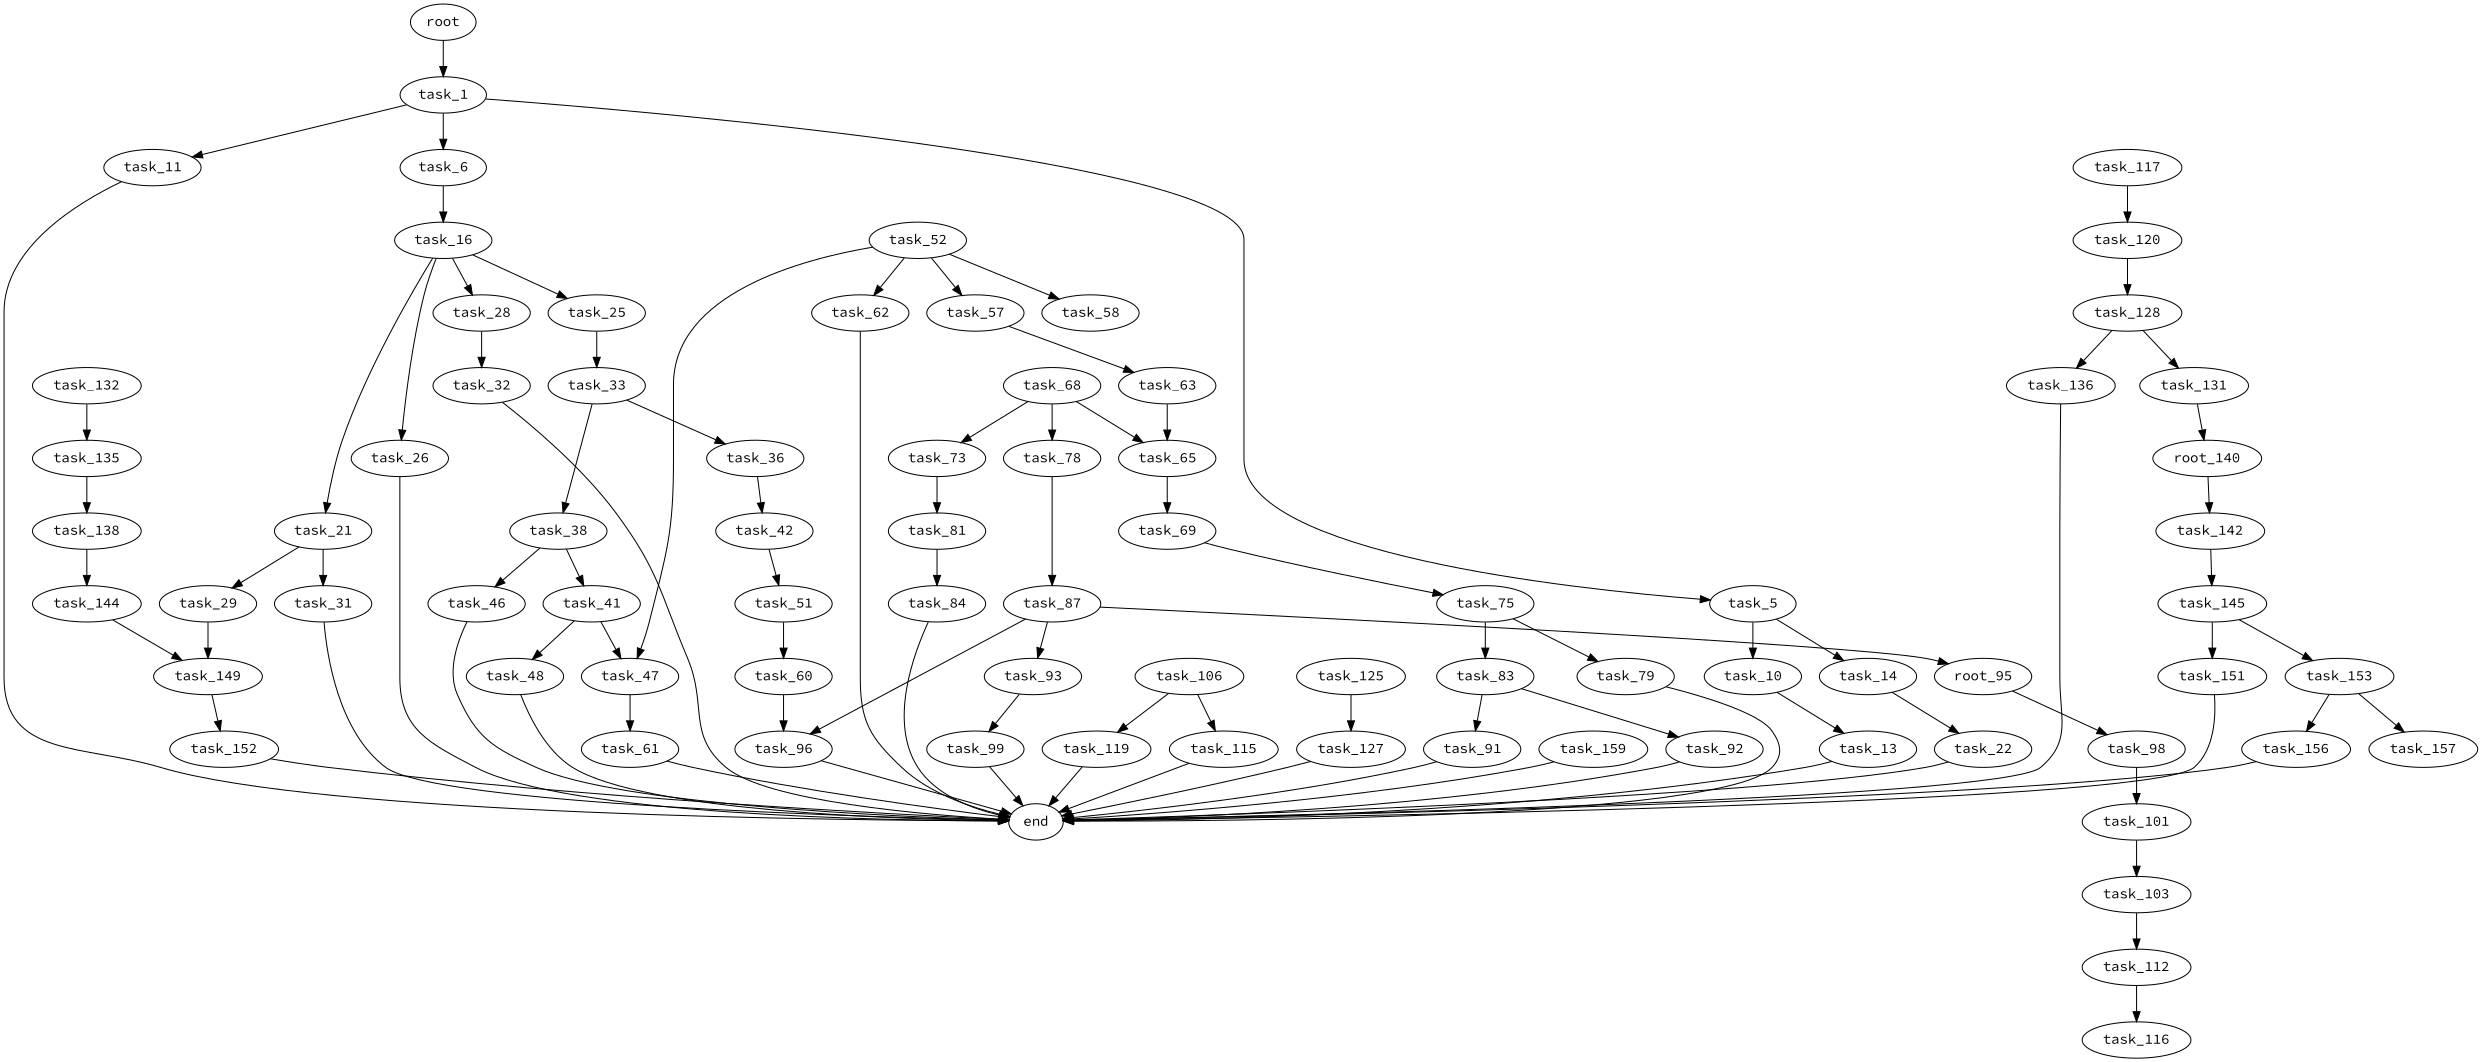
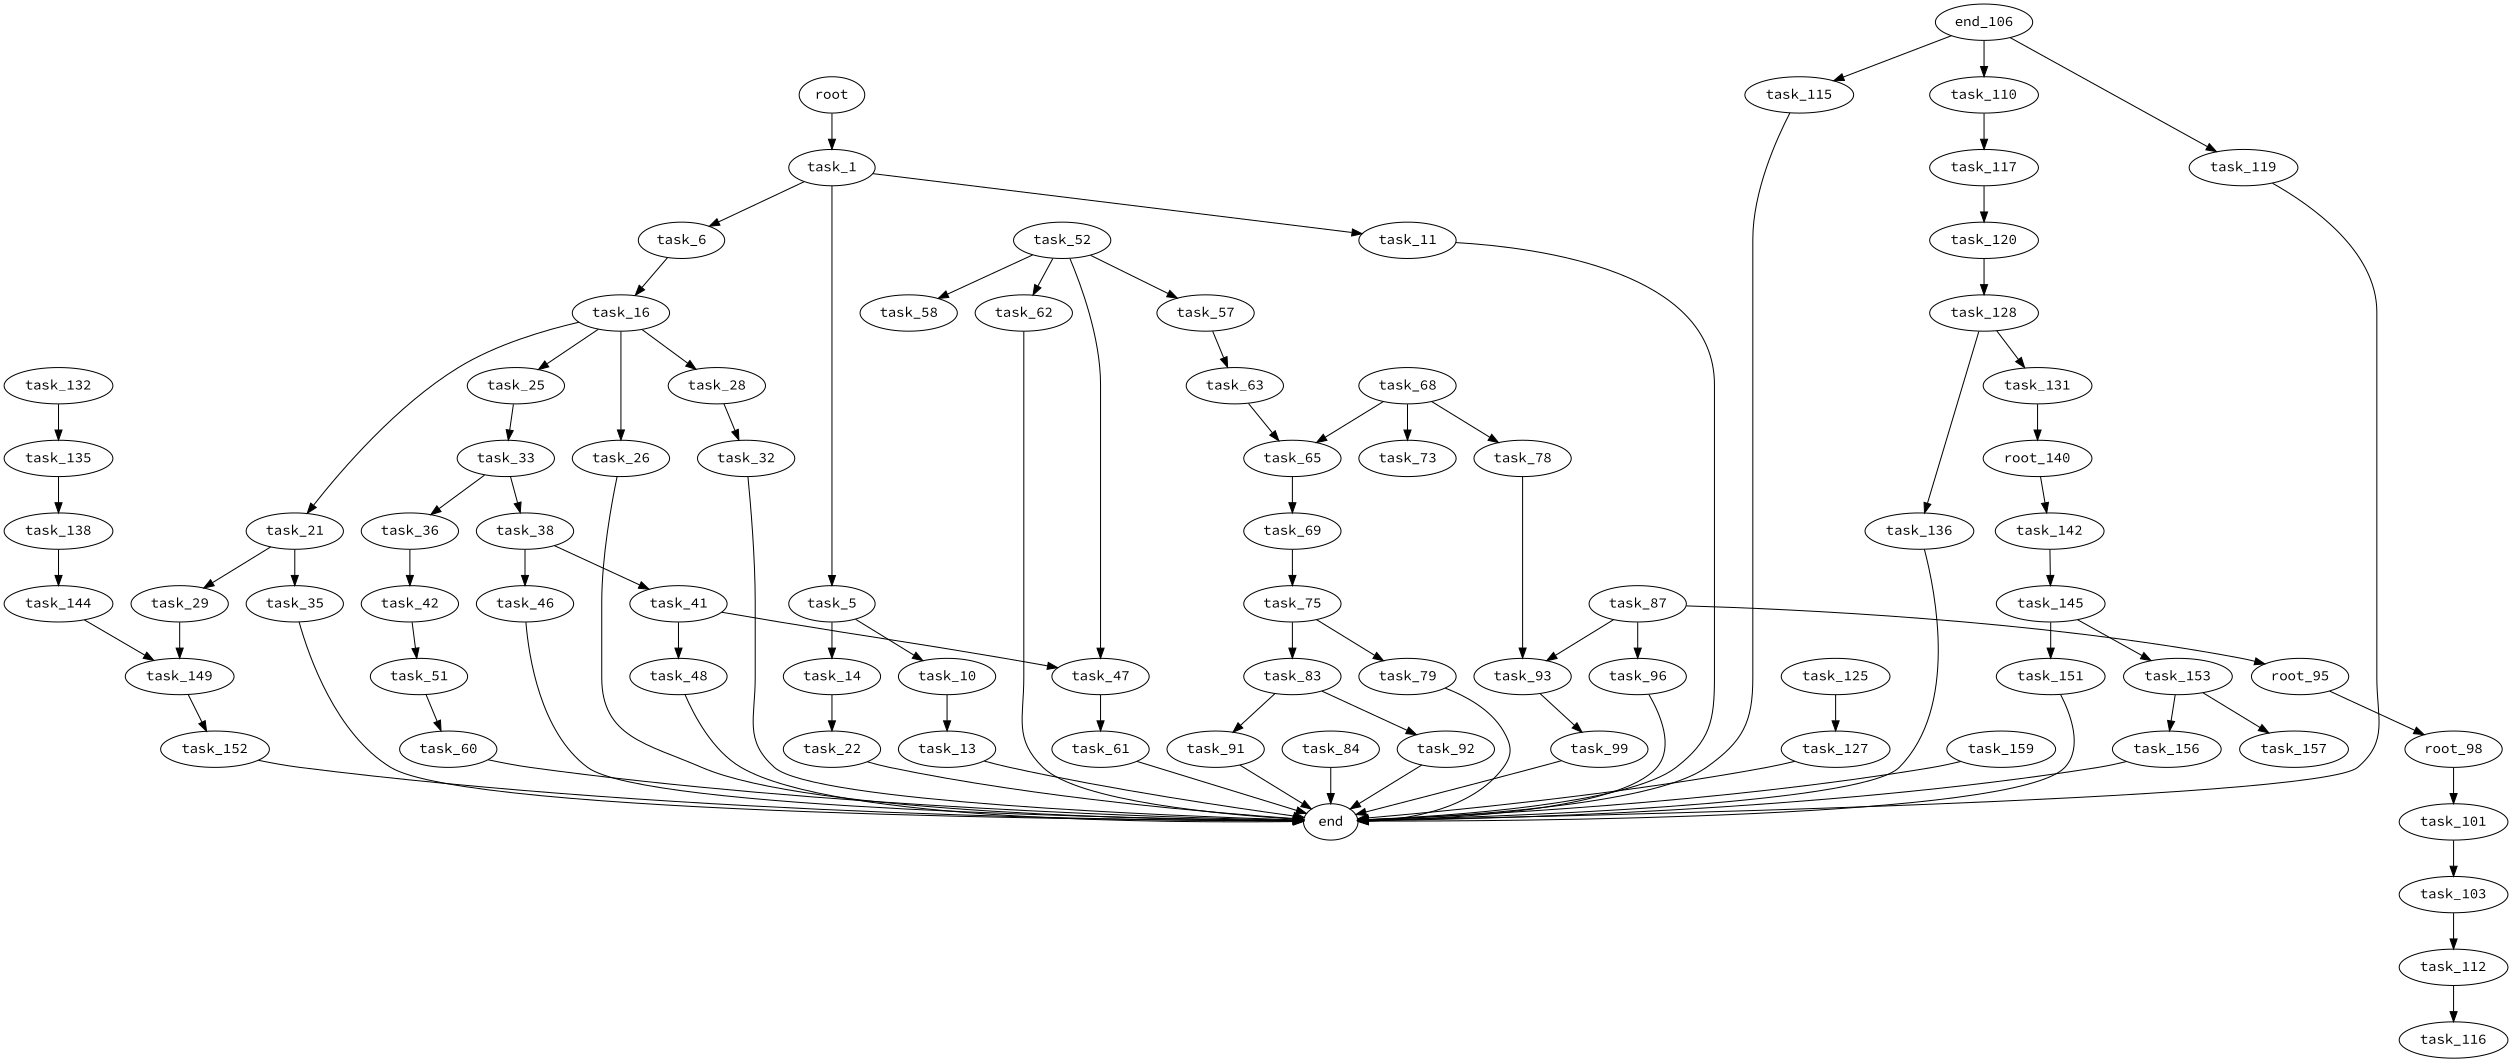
node "task_110": added
edge "task_78" -> "task_87": now "task_78" -> "task_93"
node "task_81": removed
node "task_31": label "task_31" -> "task_35"
node "task_106": label "task_106" -> "end_106"
edge "task_60" -> "task_96": now "task_60" -> "end"
node "task_98": label "task_98" -> "root_98"
